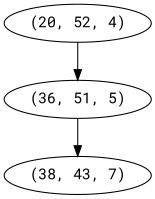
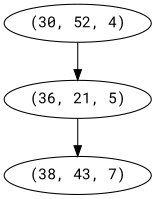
node "(20, 52, 4)": label "(20, 52, 4)" -> "(30, 52, 4)"
node "(36, 51, 5)": label "(36, 51, 5)" -> "(36, 21, 5)"
